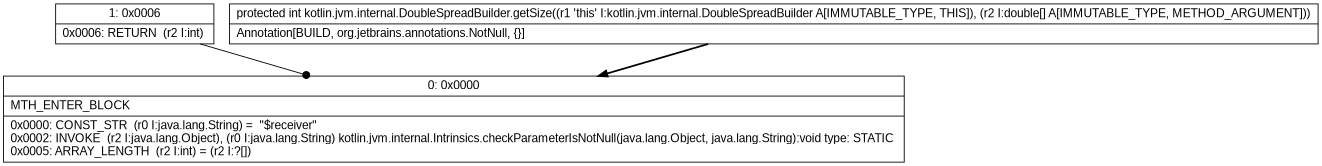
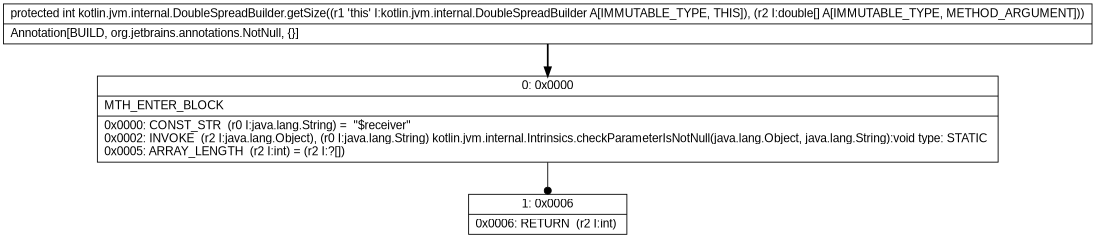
edge "1: 0x0006" -> "0: 0x0000": reversed
